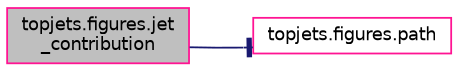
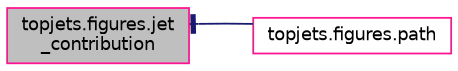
edge "topjets.figures.jet _contribution" -> "topjets.figures.path": reversed
